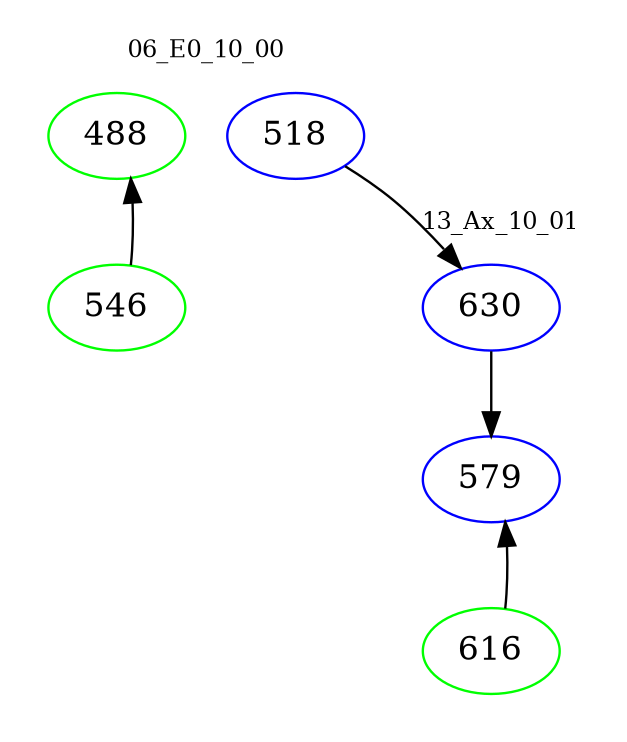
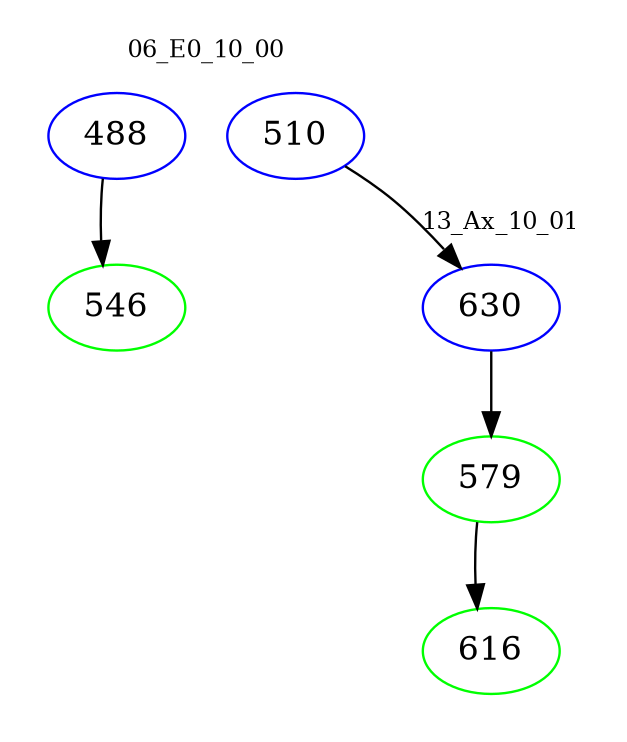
node "488": color green -> blue
node "518": label "518" -> "510"
edge "546" -> "488": reversed
node "579": color blue -> green
edge "616" -> "579": reversed
